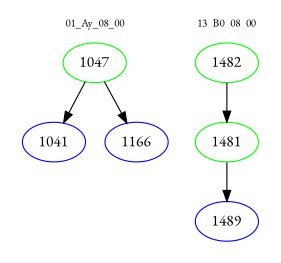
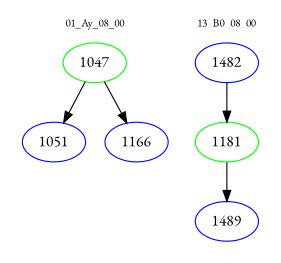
node "1482": color green -> blue
node "1041": label "1041" -> "1051"
node "1481": label "1481" -> "1181"
